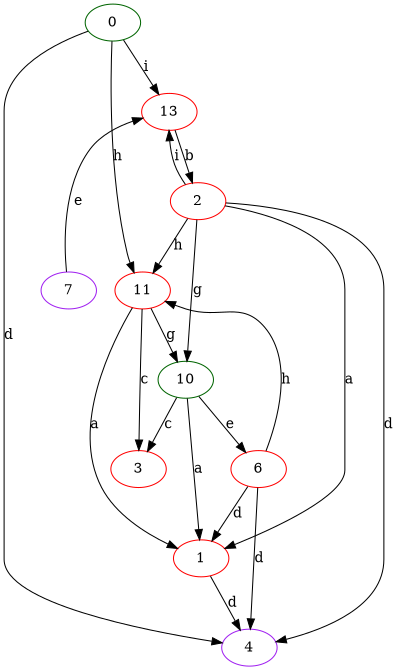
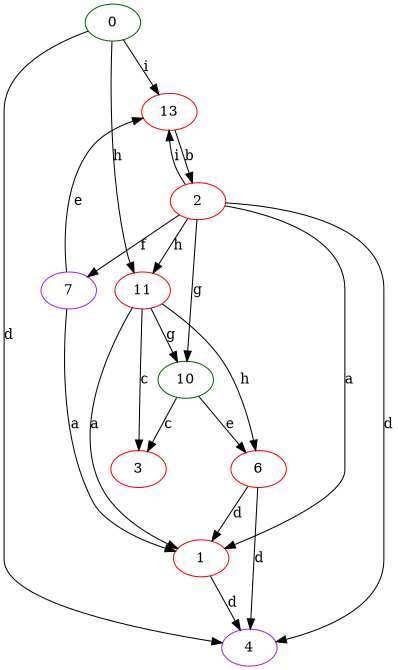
edge "2" -> "7": added, label "f"
edge "6" -> "11": reversed
edge "10" -> "1": now "7" -> "1"
